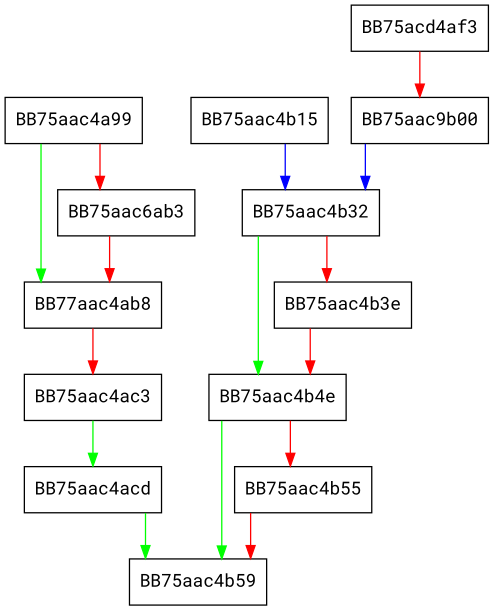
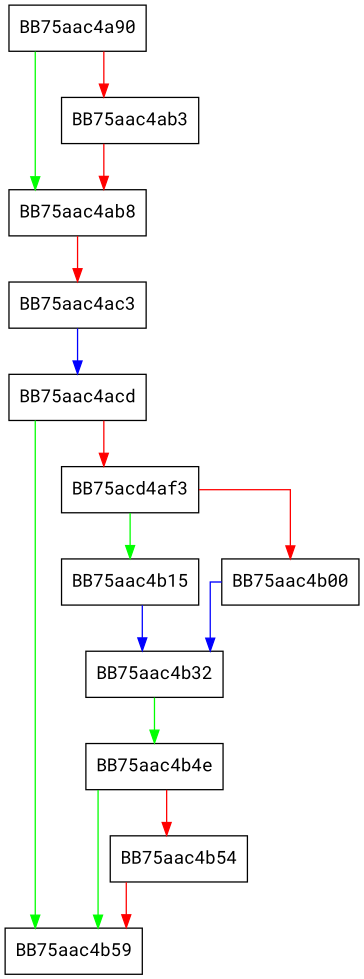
node "BB75aac4a99": label "BB75aac4a99" -> "BB75aac4a90"
node "BB75aac9b00": label "BB75aac9b00" -> "BB75aac4b00"
node "BB75aac6ab3": label "BB75aac6ab3" -> "BB75aac4ab3"
node "BB77aac4ab8": label "BB77aac4ab8" -> "BB75aac4ab8"
node "BB75aac4b3e": removed
edge "BB75aac4ac3" -> "BB75aac4acd": color green -> blue
edge "BB75aac4acd" -> "BB75acd4af3": added
node "BB75aac4b55": label "BB75aac4b55" -> "BB75aac4b54"
edge "BB75acd4af3" -> "BB75aac4b15": added
